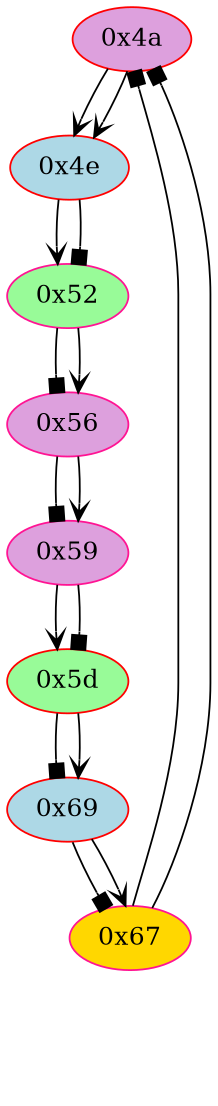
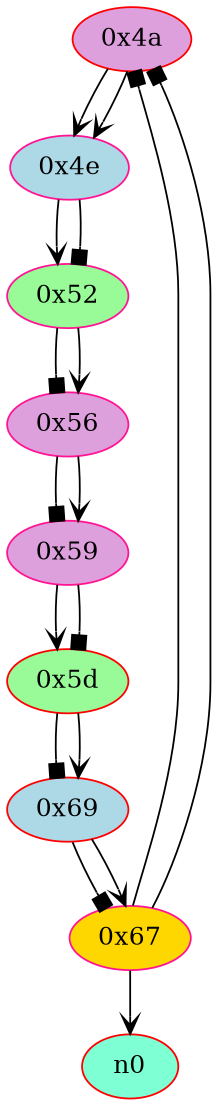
node "0x4e": color red -> deeppink
node "n0": added
